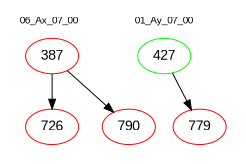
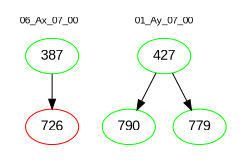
node "387": color red -> green
edge "387" -> "790": now "427" -> "790"
node "790": color red -> green
node "779": color red -> green
